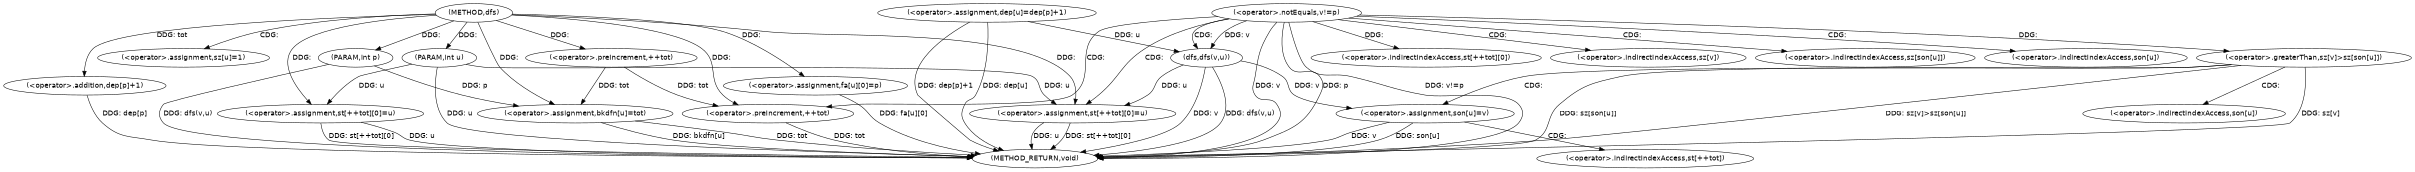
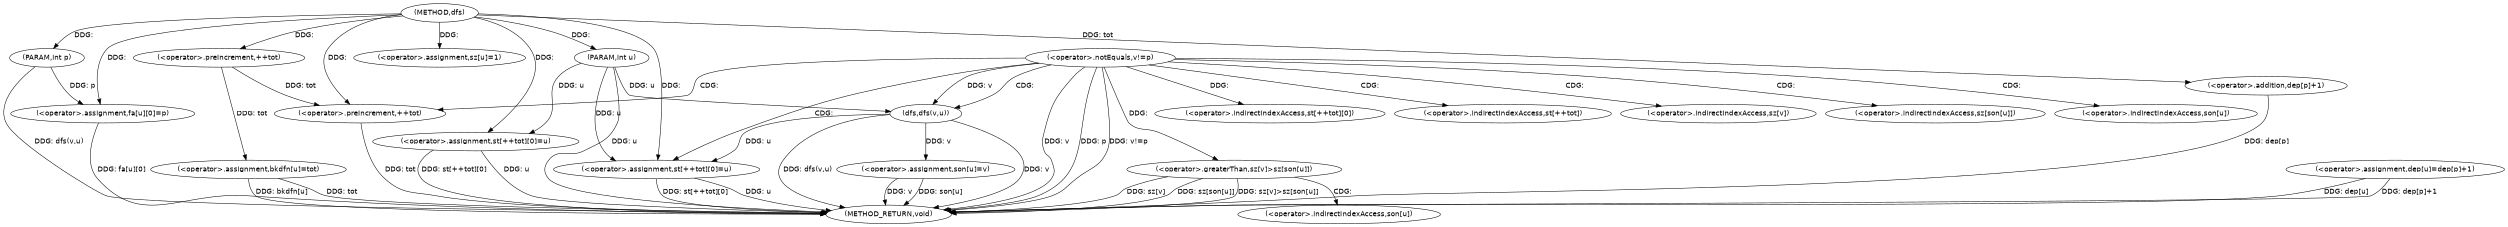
edge "(METHOD,dfs)" -> "(<operator>.assignment,sz[u]=1)": label "CDG: " -> "DDG: "
edge "(<operator>.assignment,dep[u]=dep[p]+1)" -> "(dfs,dfs(v,u))": now "(PARAM,int u)" -> "(dfs,dfs(v,u))"
edge "(<operator>.greaterThan,sz[v]>sz[son[u]])" -> "(<operator>.assignment,son[u]=v)": removed, label "CDG:"
edge "(METHOD,dfs)" -> "(<operator>.assignment,bkdfn[u]=tot)": removed, label "DDG:"
edge "(PARAM,int p)" -> "(<operator>.assignment,bkdfn[u]=tot)": now "(PARAM,int p)" -> "(<operator>.assignment,fa[u][0]=p)"
edge "(<operator>.assignment,son[u]=v)" -> "(<operator>.indirectIndexAccess,st[++tot])": now "(<operator>.notEquals,v!=p)" -> "(<operator>.indirectIndexAccess,st[++tot])"
